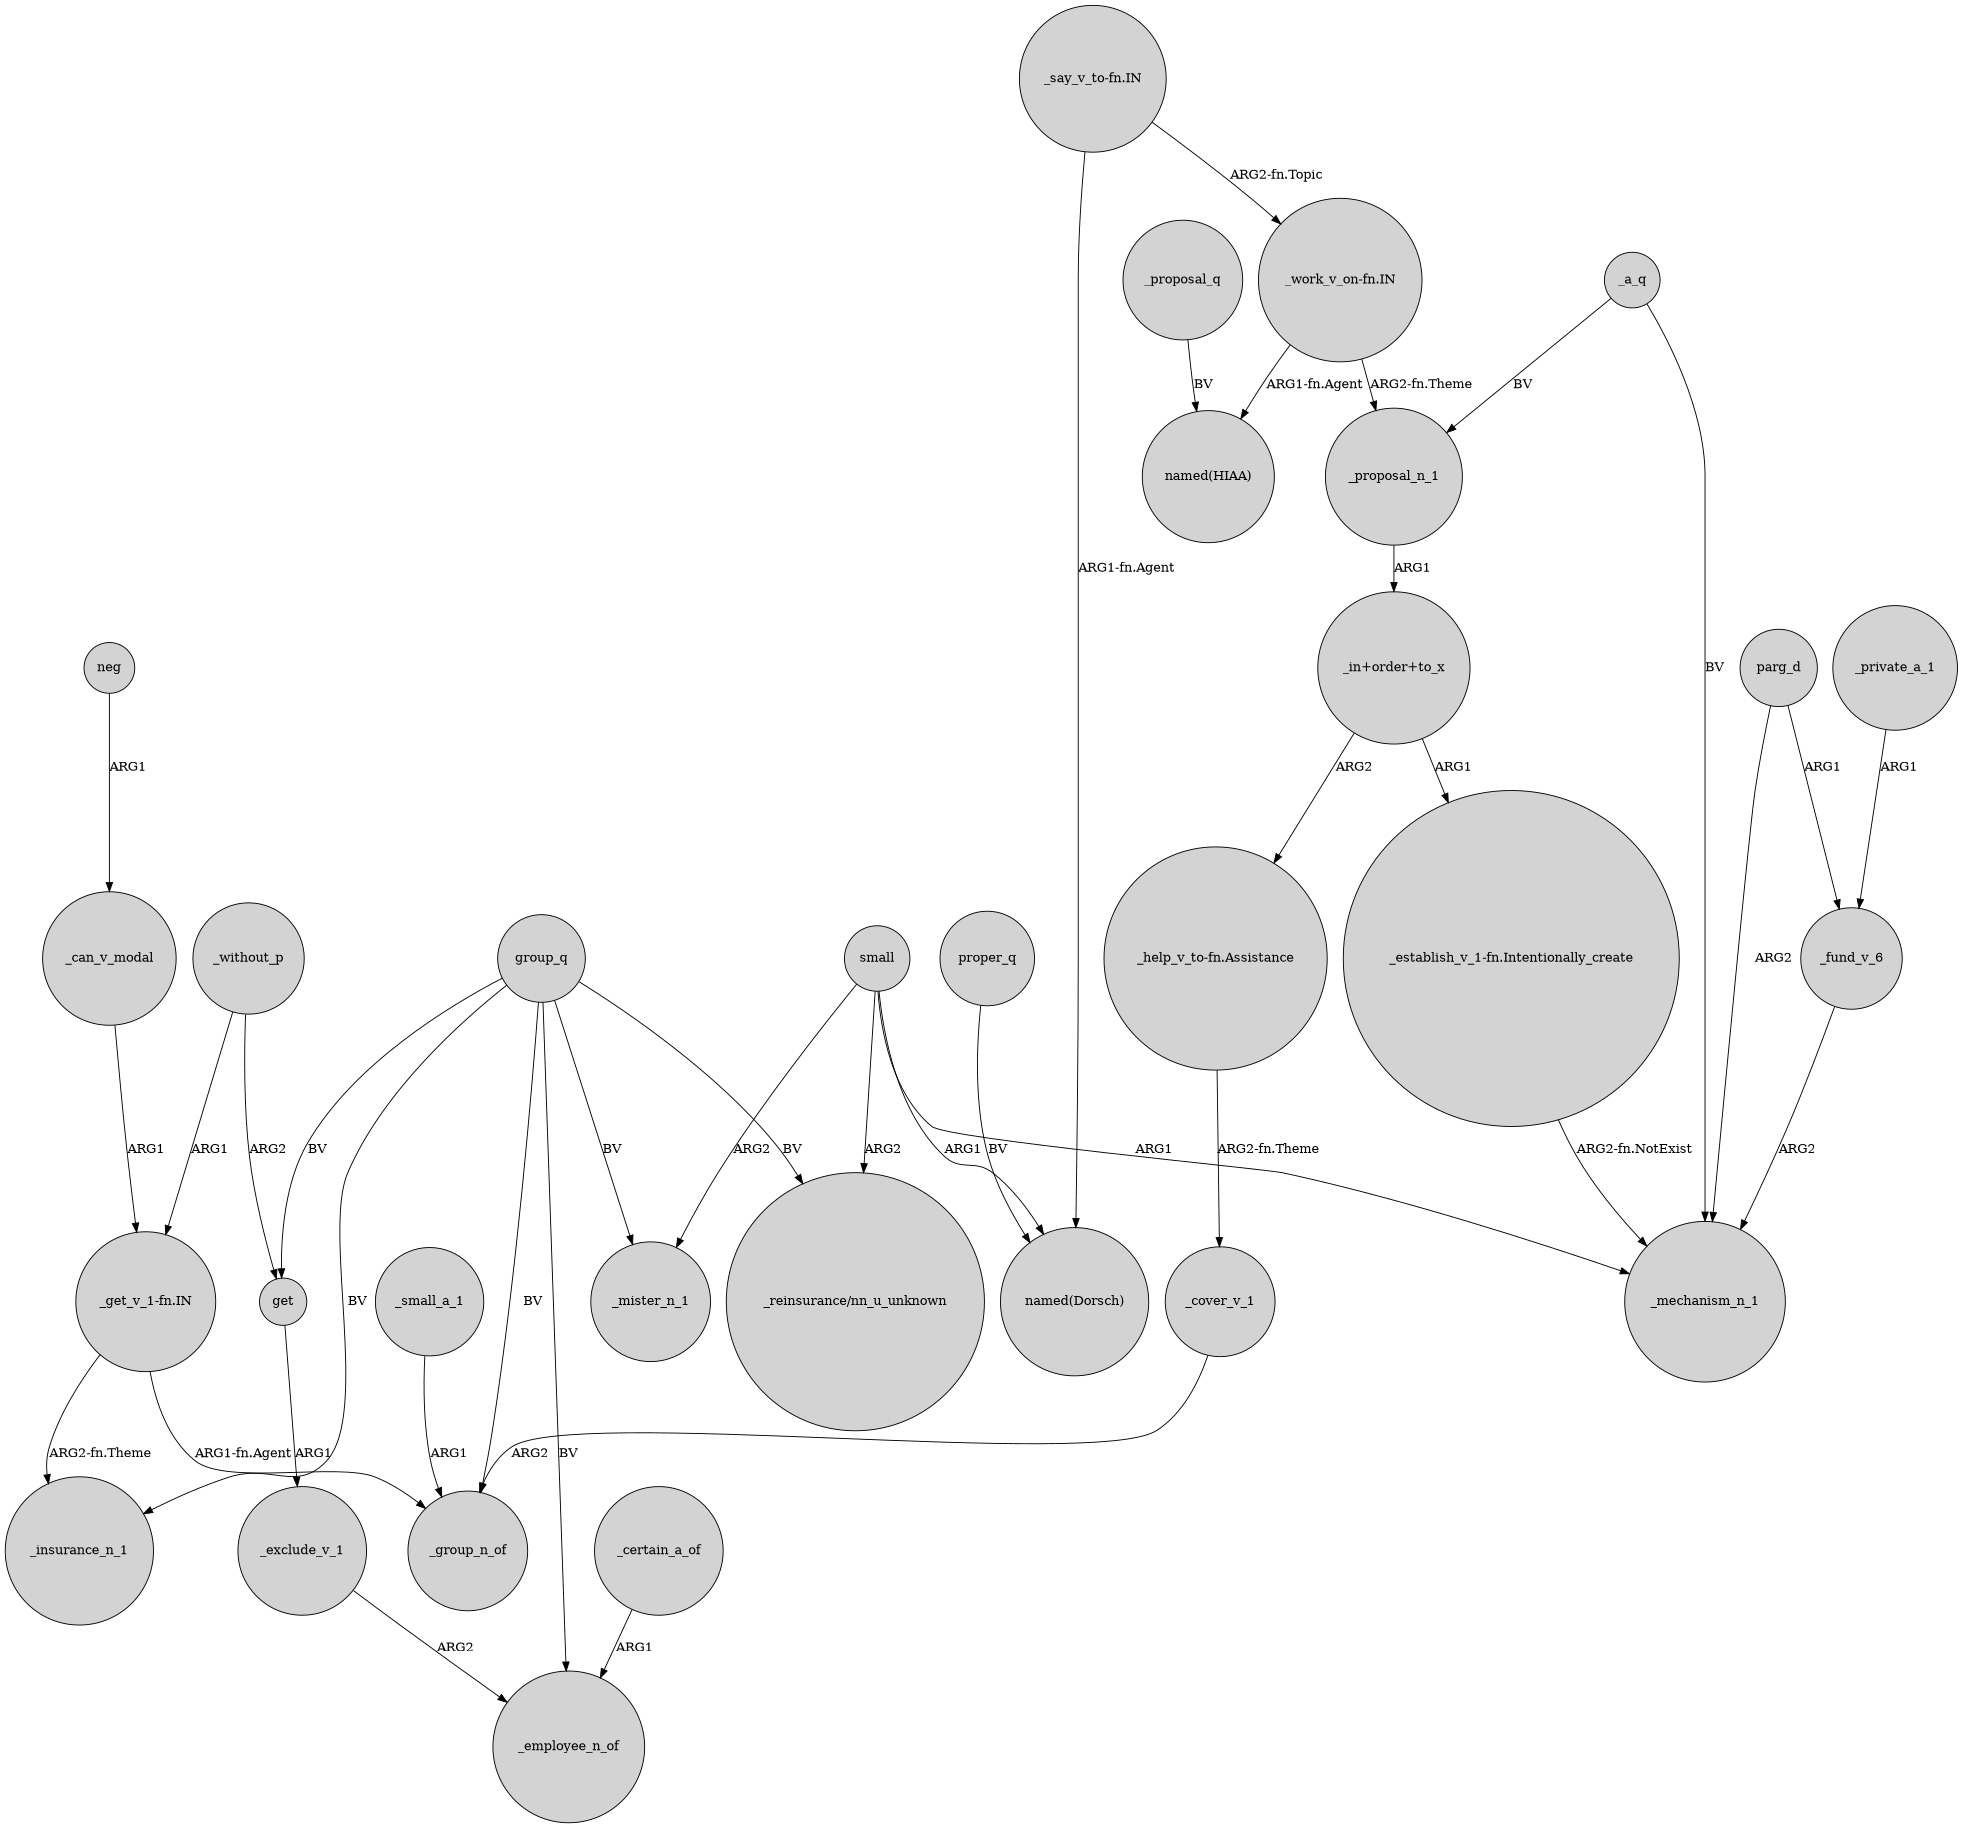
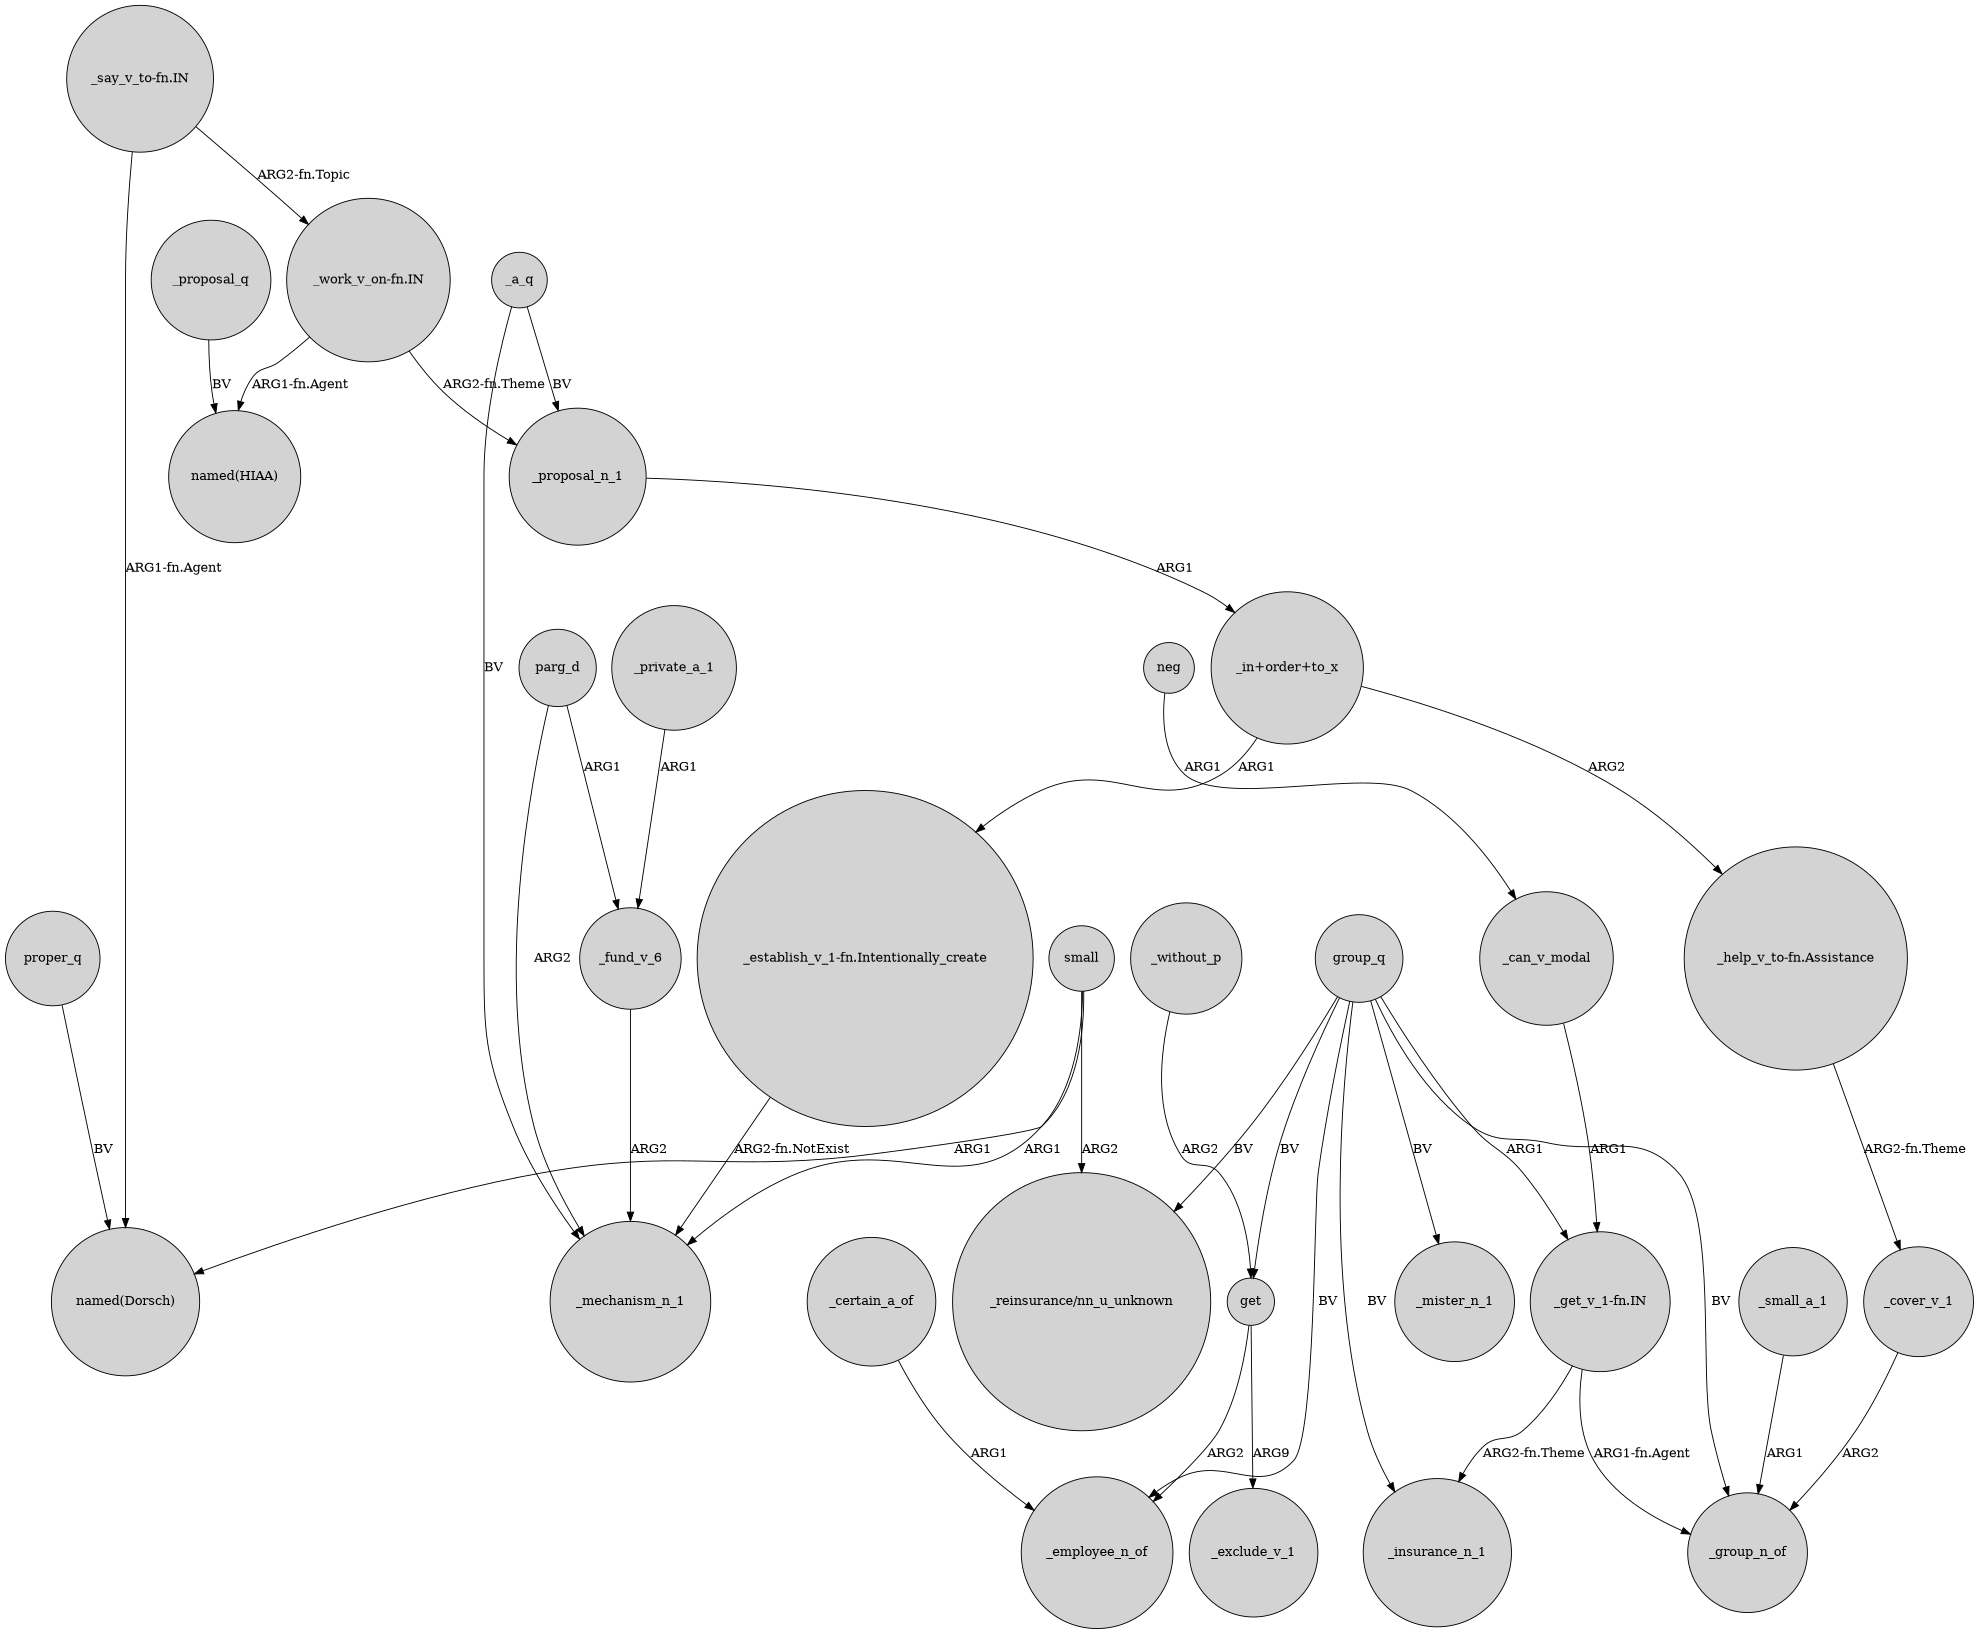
edge "small" -> "_mister_n_1": removed, label "ARG2"
edge "_without_p" -> "_get_v_1-fn.IN": now "group_q" -> "_get_v_1-fn.IN"
edge "get" -> "_exclude_v_1": label "ARG1" -> "ARG9"
edge "_exclude_v_1" -> "_employee_n_of": now "get" -> "_employee_n_of"
